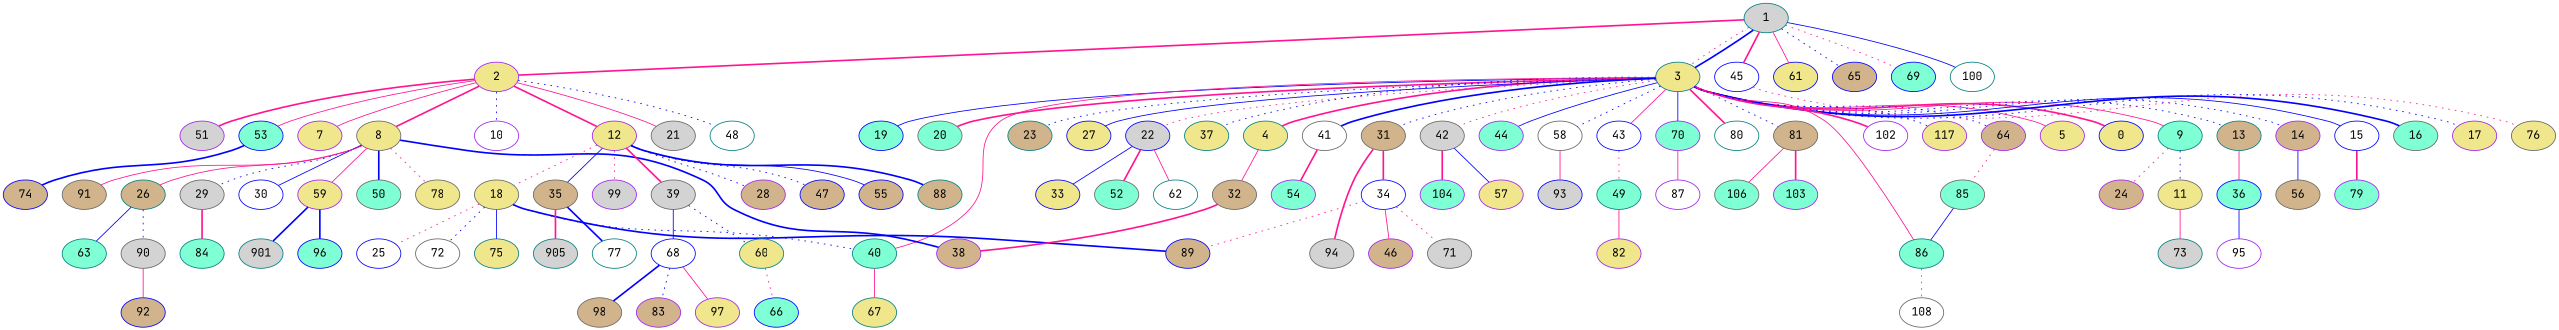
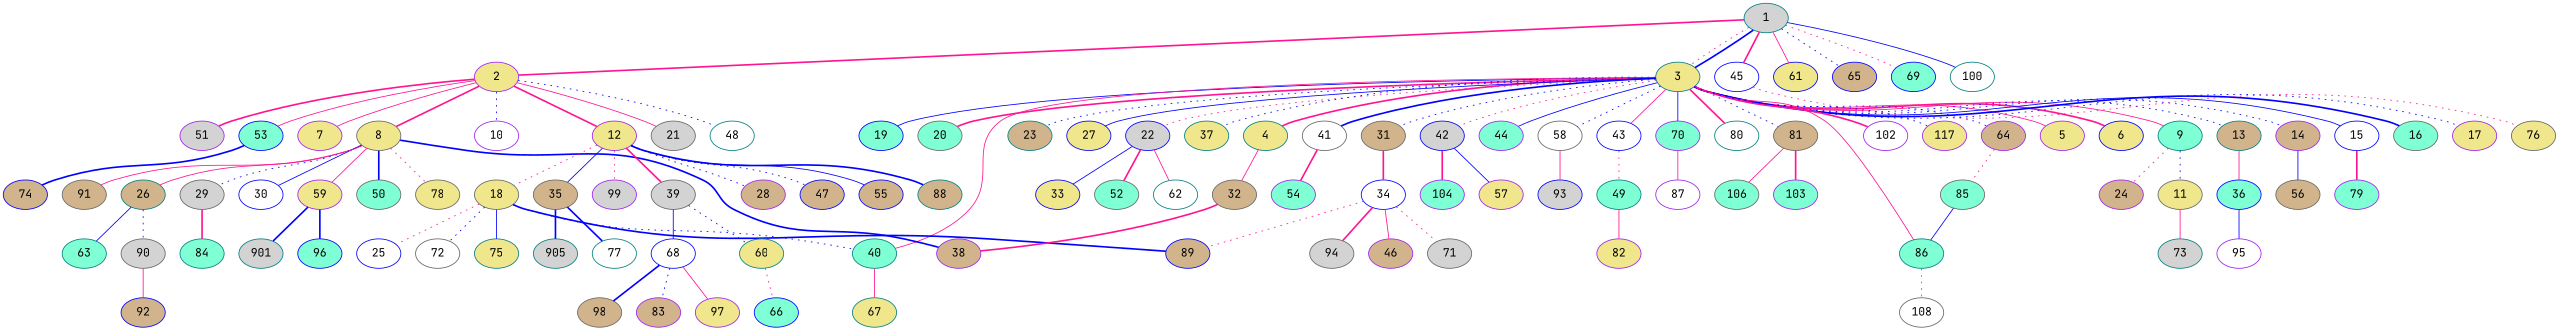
node "42": color gray40 -> blue
node "0": label "0" -> "6"
edge "31" -- "94": now "34" -- "94"
edge "35" -- "905": color deeppink -> blue
